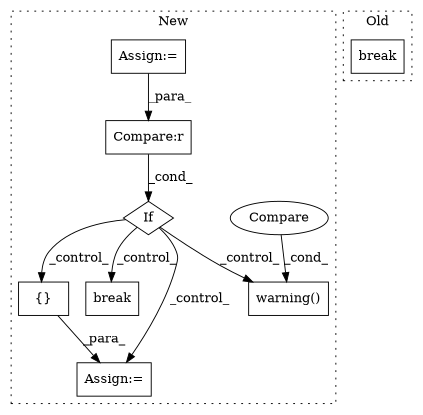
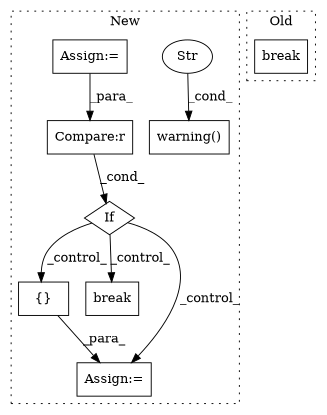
node "Compare": label "Compare" -> "Str"
edge "If" -> "warning()": removed, label "_control_"
